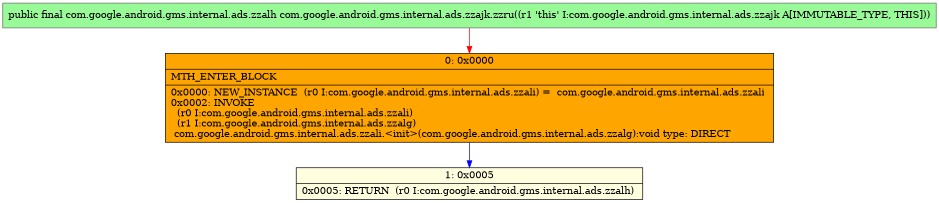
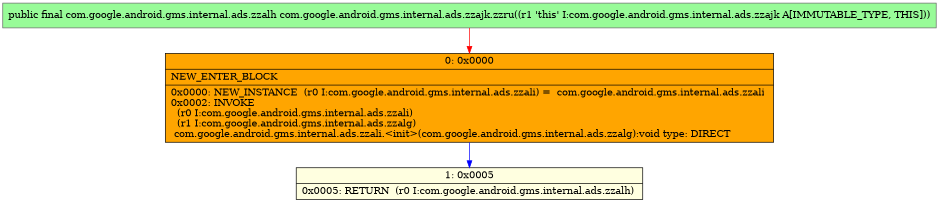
node "0: 0x0000": text "MTH_ENTER_BLOCK" -> "NEW_ENTER_BLOCK"
